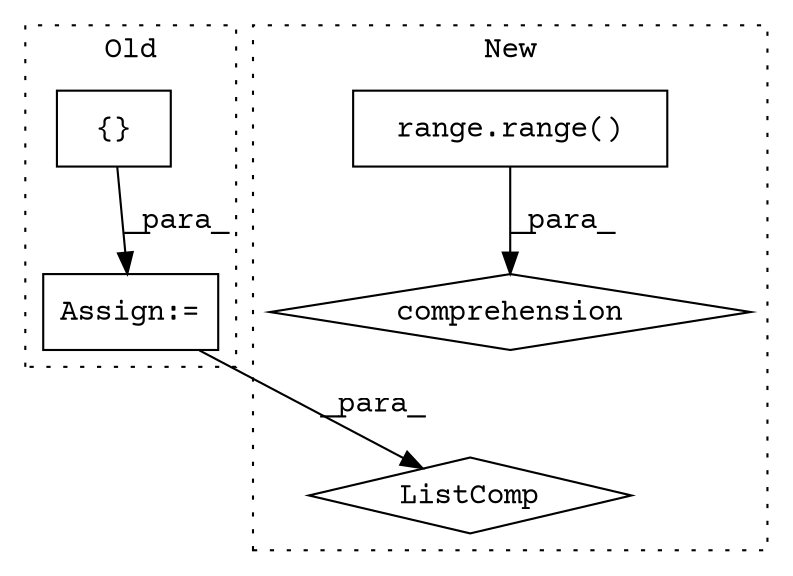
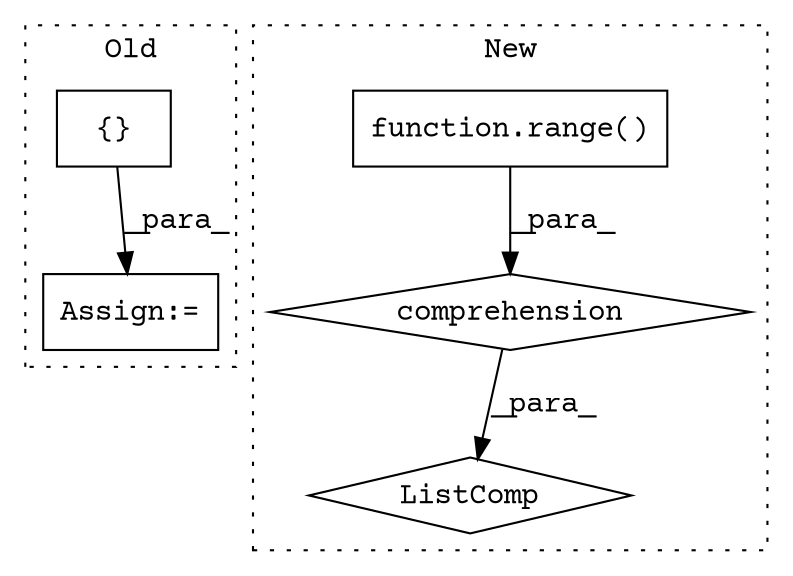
node "range.range()": label "range.range()" -> "function.range()"
edge "Assign:=" -> "ListComp": now "comprehension" -> "ListComp"
